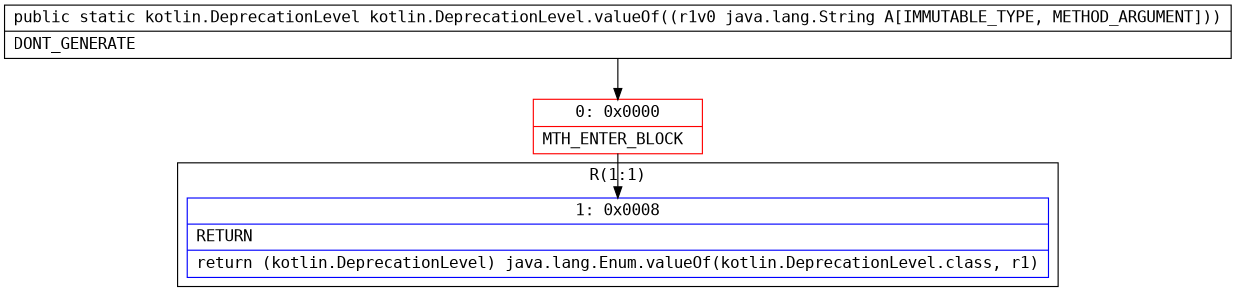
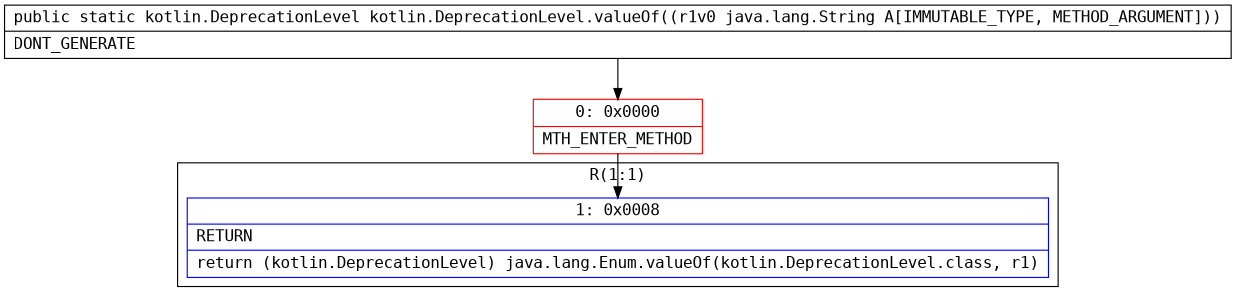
node "0: 0x0000": text "MTH_ENTER_BLOCK" -> "MTH_ENTER_METHOD"
